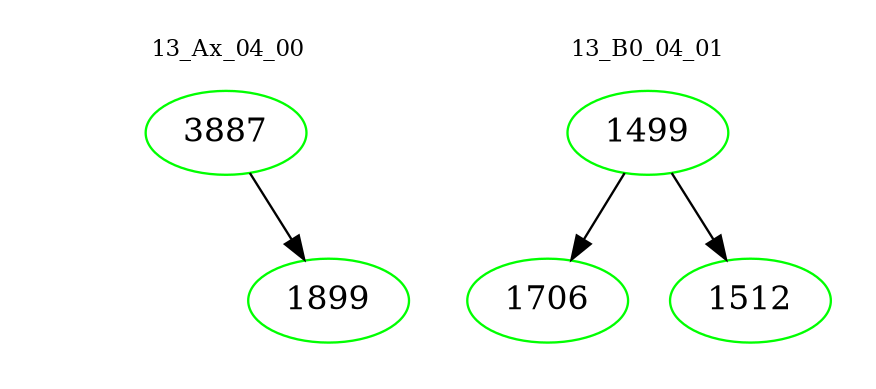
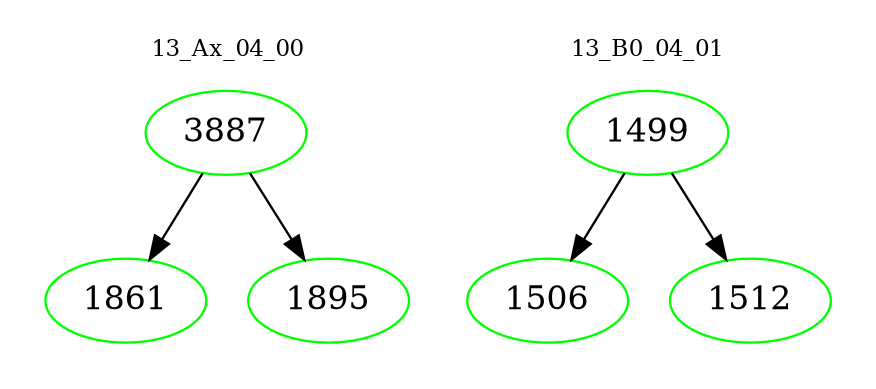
node "1861": added
node "1899": label "1899" -> "1895"
node "1706": label "1706" -> "1506"
